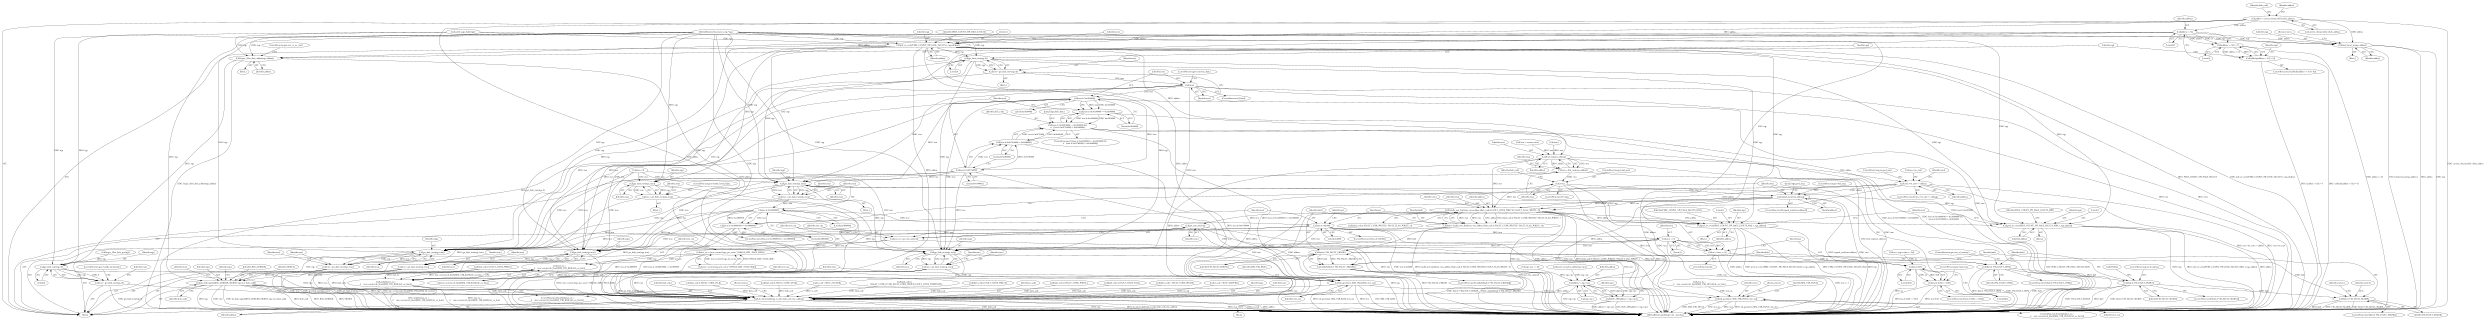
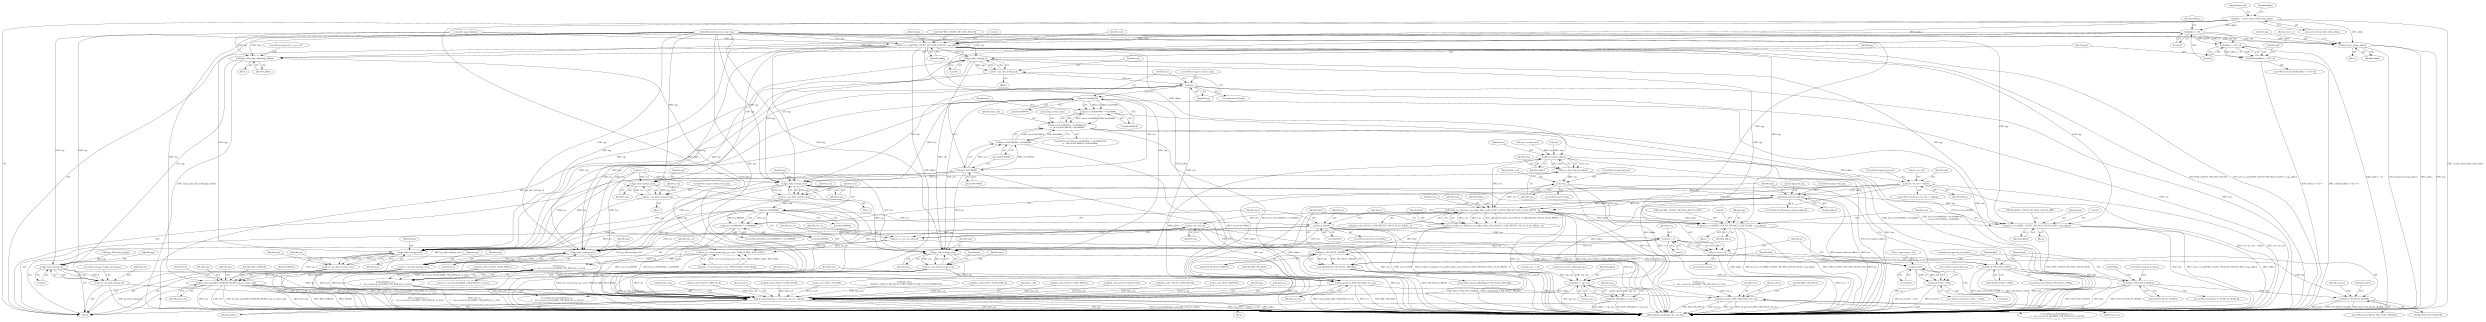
node "(JumpTarget,fault_fault:)": label "(JumpTarget,fault_fault:)" -> "(JumpTarget,continue_fault:)"
